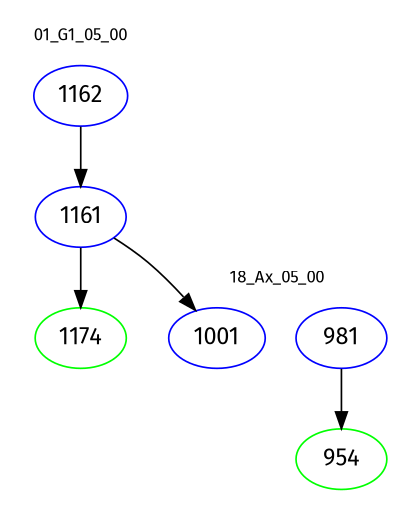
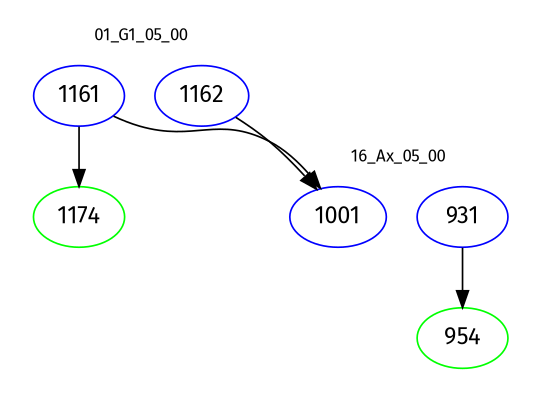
edge "1162" -> "1161": now "1162" -> "1001"
cluster "18_Ax_05_00": label "18_Ax_05_00" -> "16_Ax_05_00"
node "981": label "981" -> "931"
